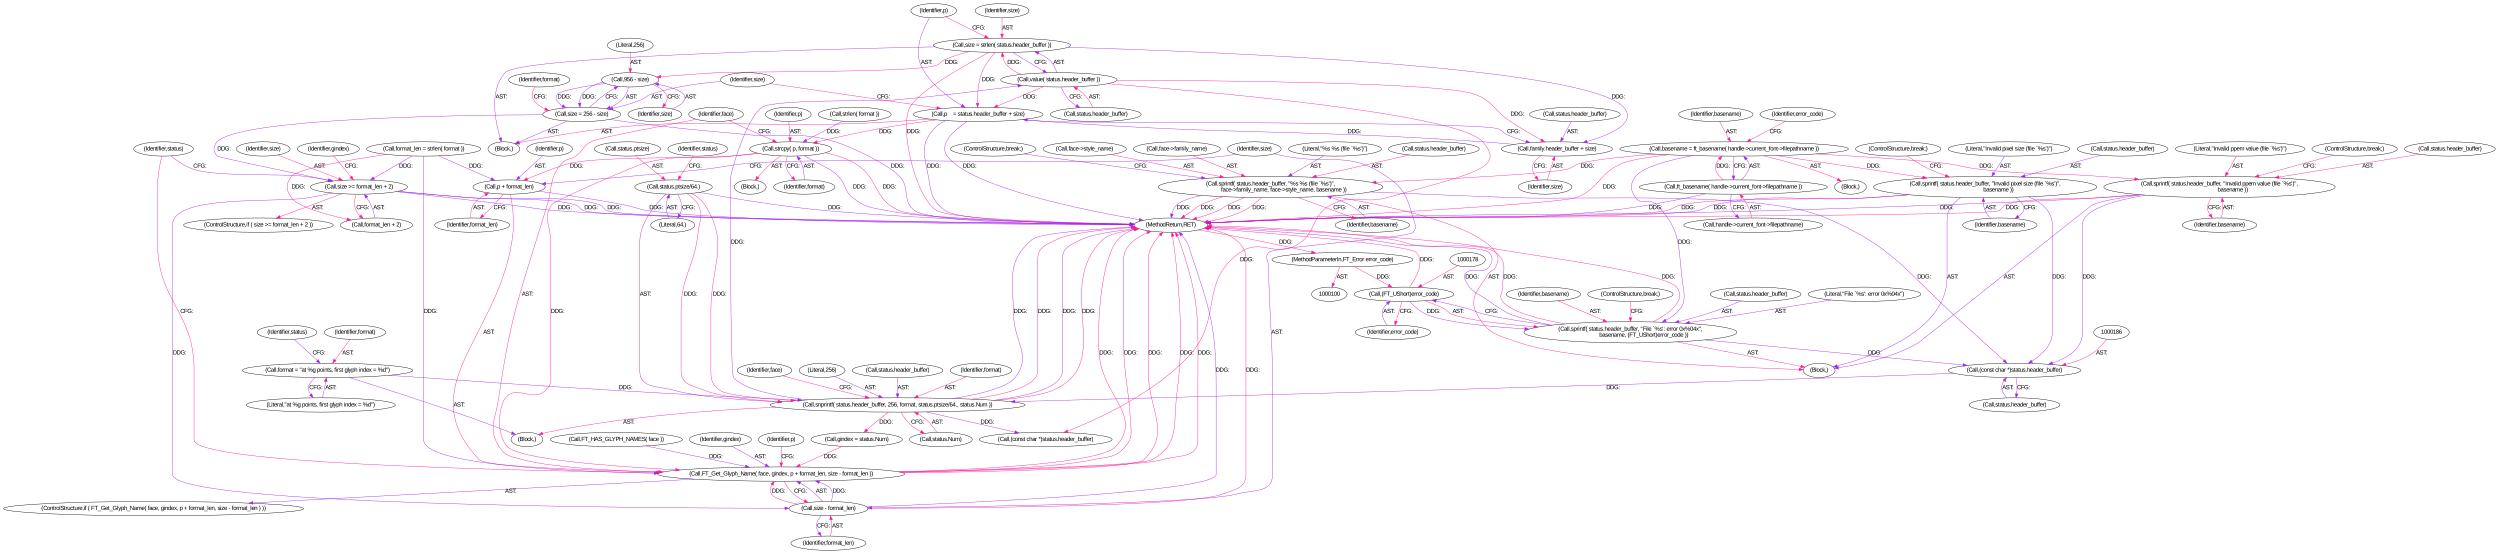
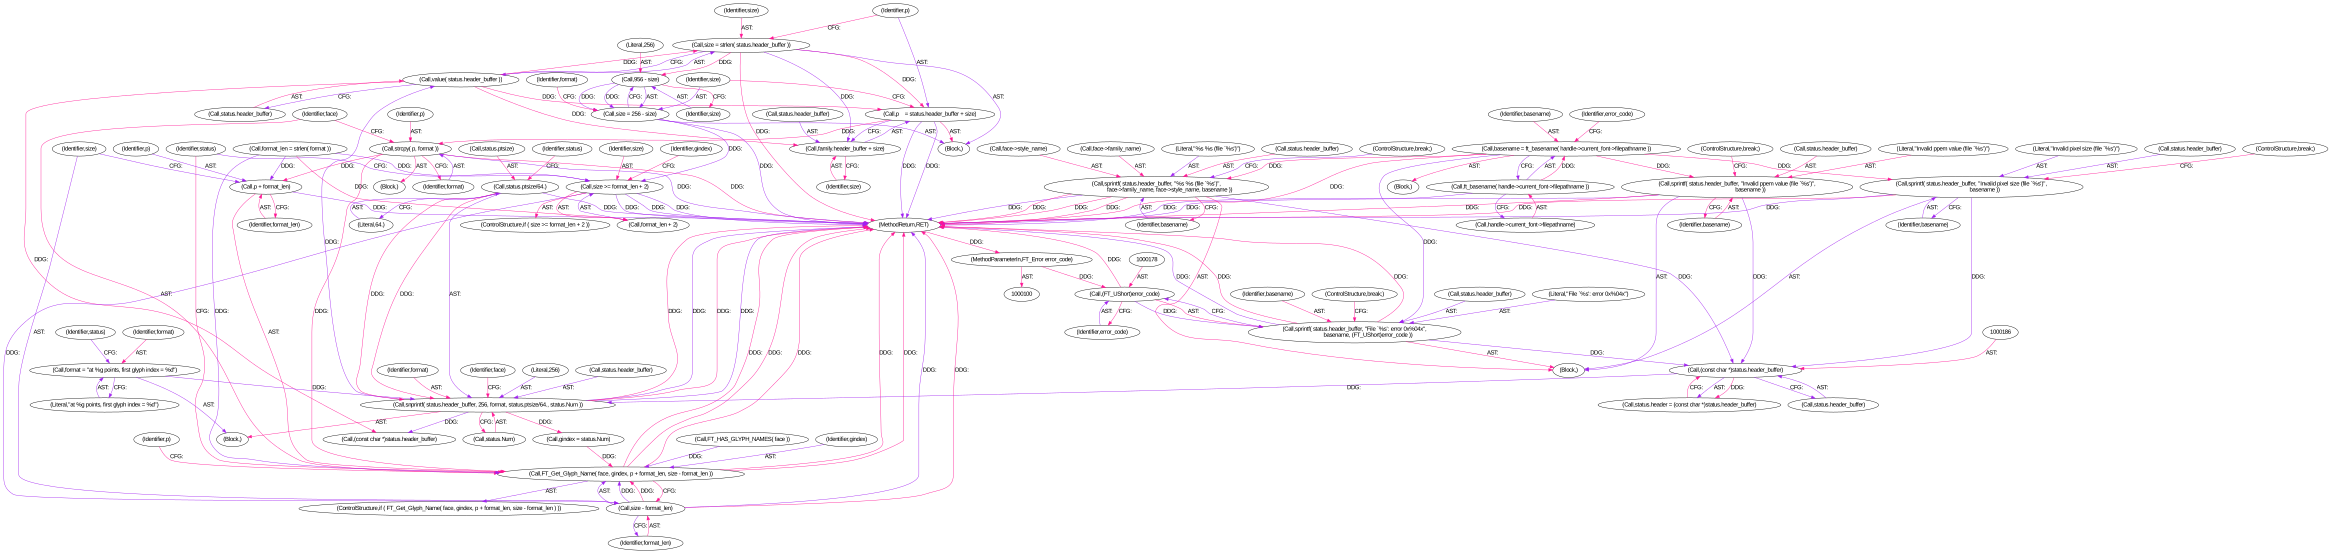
node "(Call,strlen( format ))": removed
edge "(Call,family.header_buffer + size)" -> "(Call,p    = status.header_buffer + size)": label "DDG: " -> "AST: "
edge "(Call,size >= format_len + 2)" -> "(Call,format_len + 2)": label "CFG: " -> "AST: "
node "(Call,status.header = (const char *)status.header_buffer)": added
